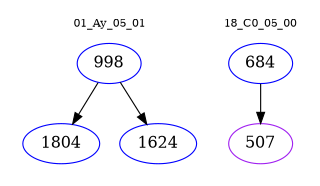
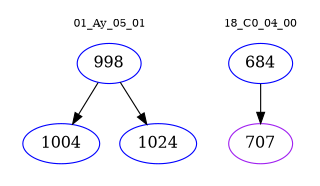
cluster "18_C0_05_00": label "18_C0_05_00" -> "18_C0_04_00"
node "1804": label "1804" -> "1004"
node "1624": label "1624" -> "1024"
node "507": label "507" -> "707"
